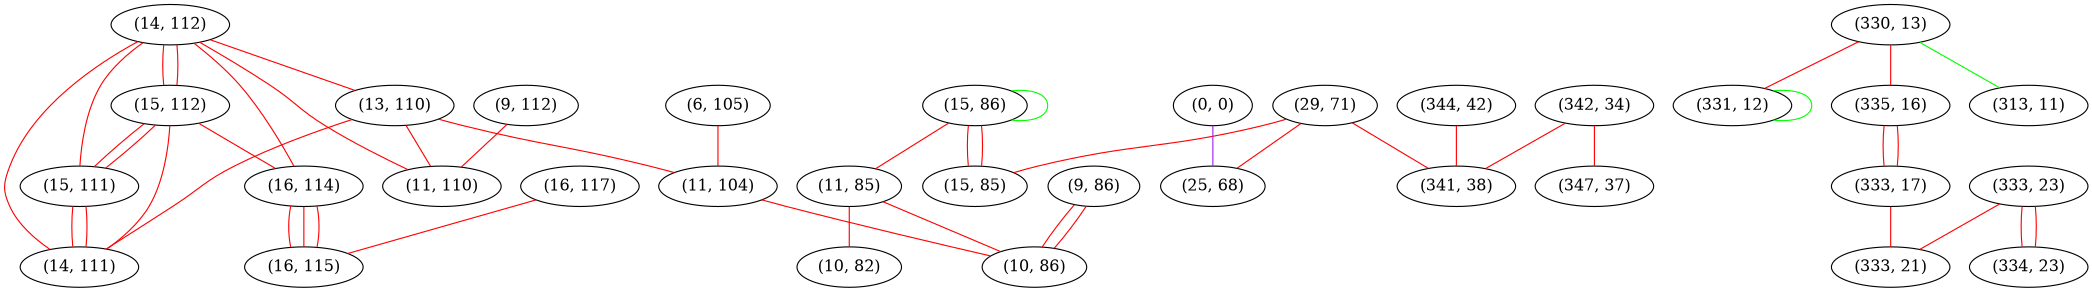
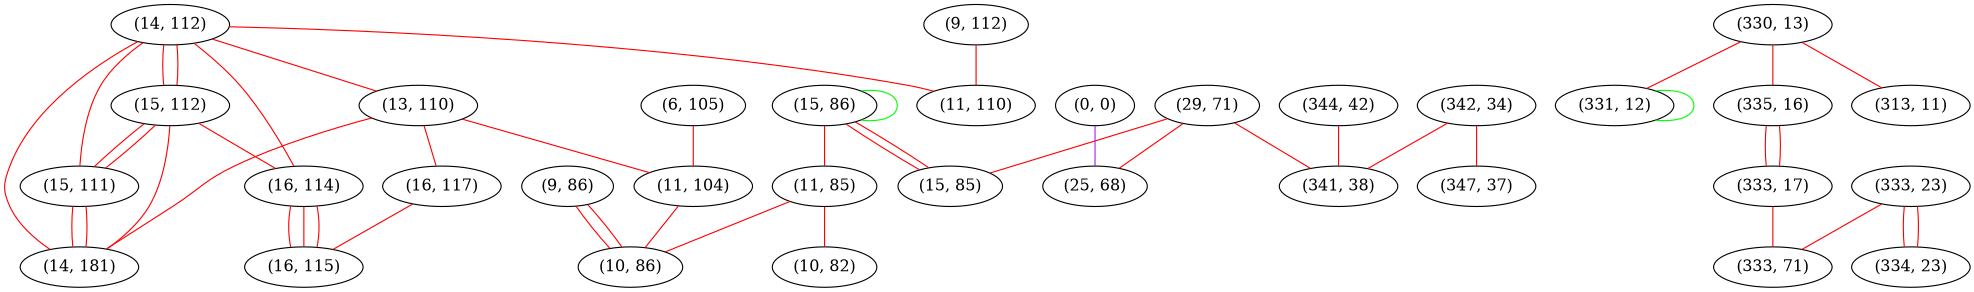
edge "(330, 13)" -- "(313, 11)": color green -> red
edge "(13, 110)" -- "(11, 110)": now "(13, 110)" -- "(16, 117)"
node "(14, 111)": label "(14, 111)" -> "(14, 181)"
node "(333, 21)": label "(333, 21)" -> "(333, 71)"
